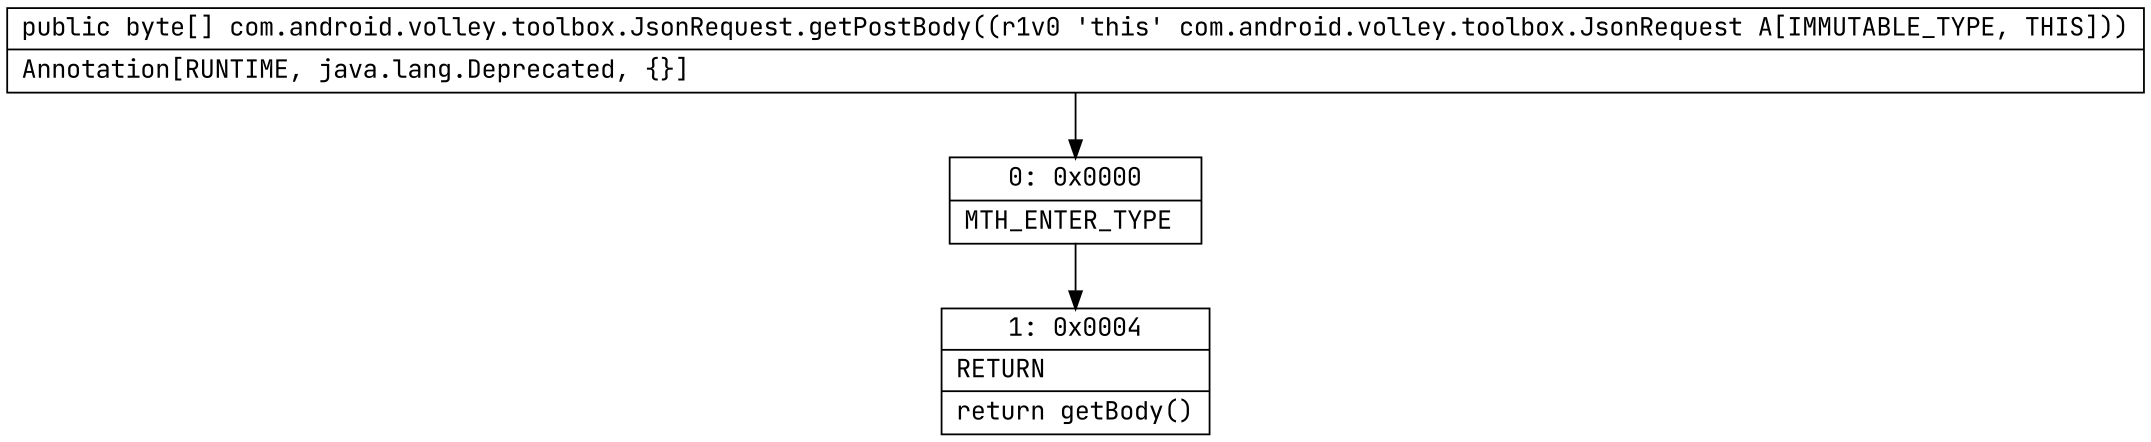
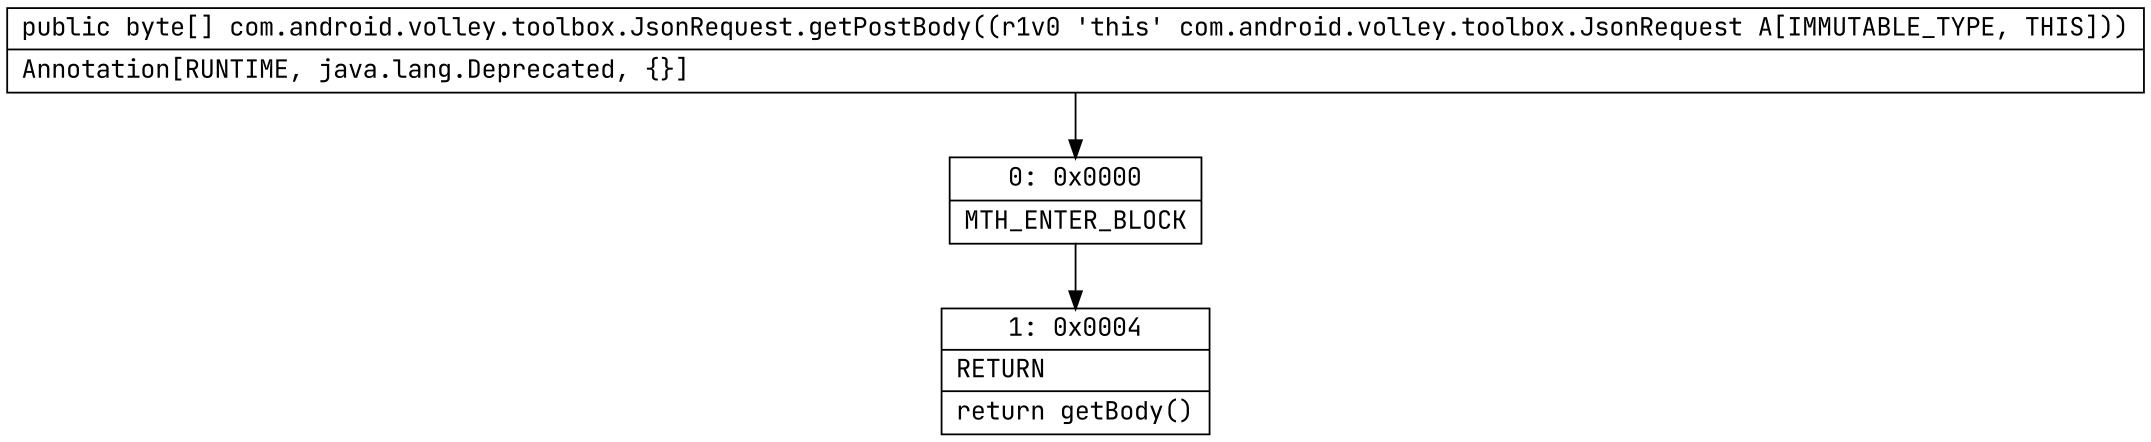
node "0: 0x0000": text "MTH_ENTER_TYPE" -> "MTH_ENTER_BLOCK"
